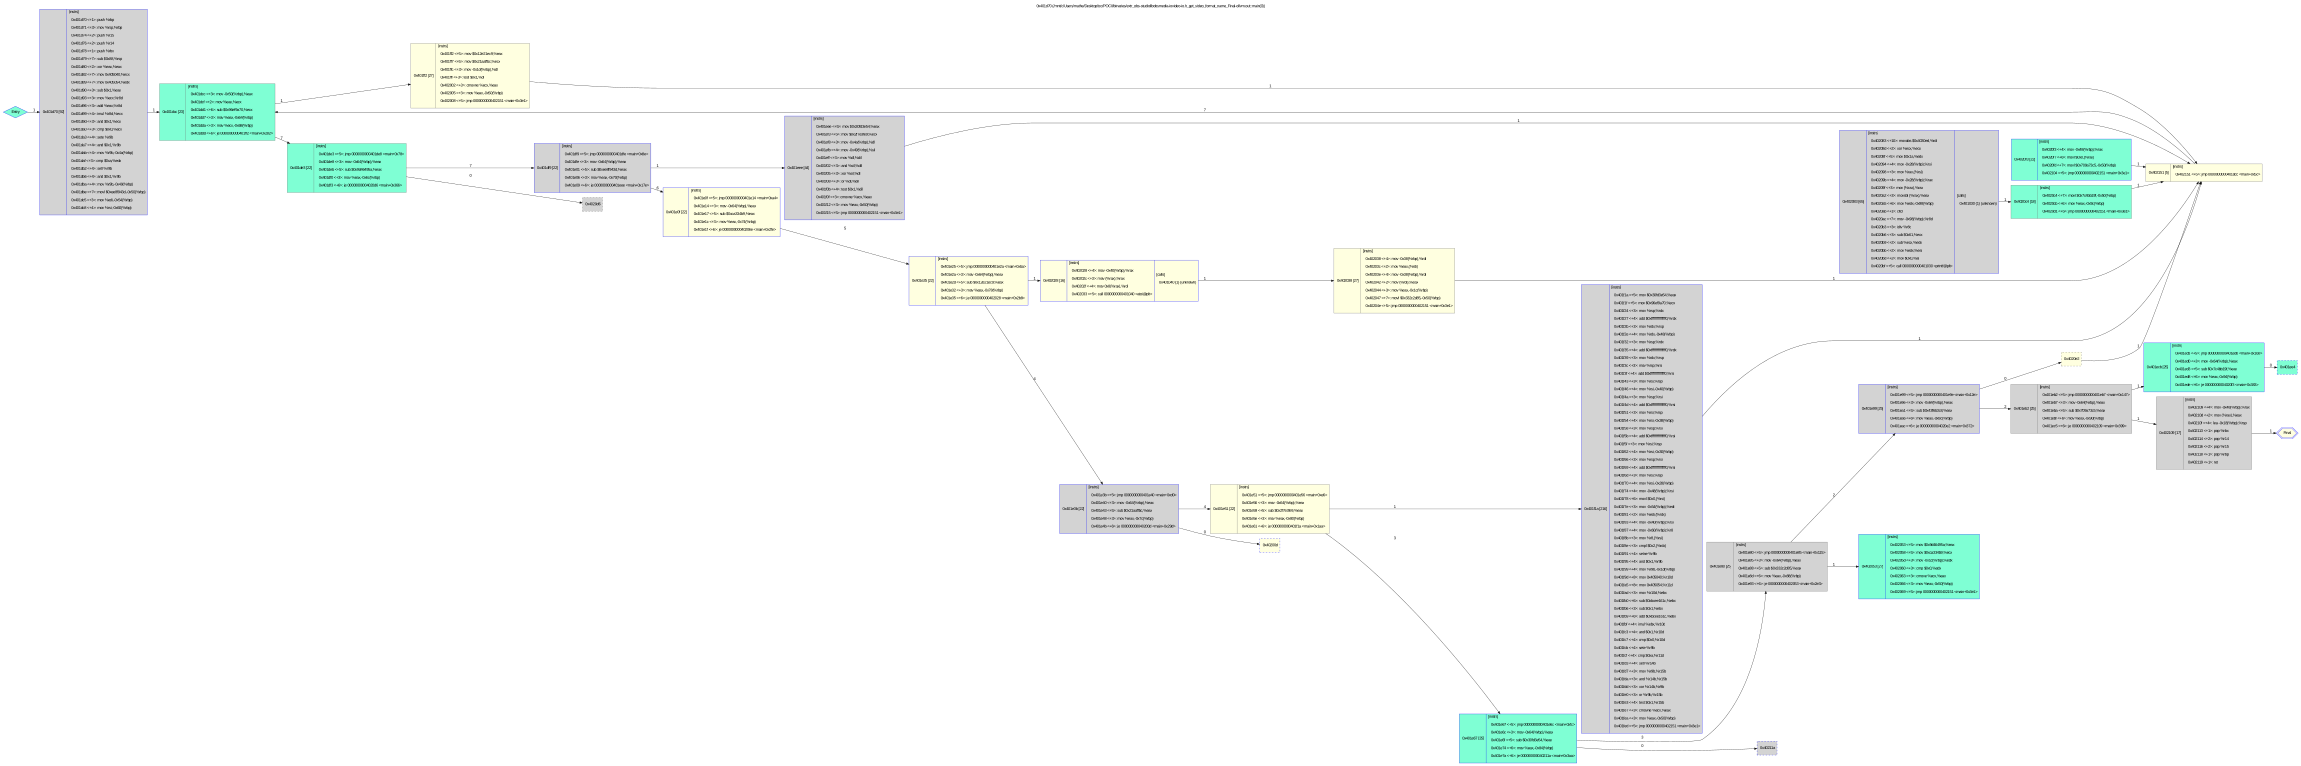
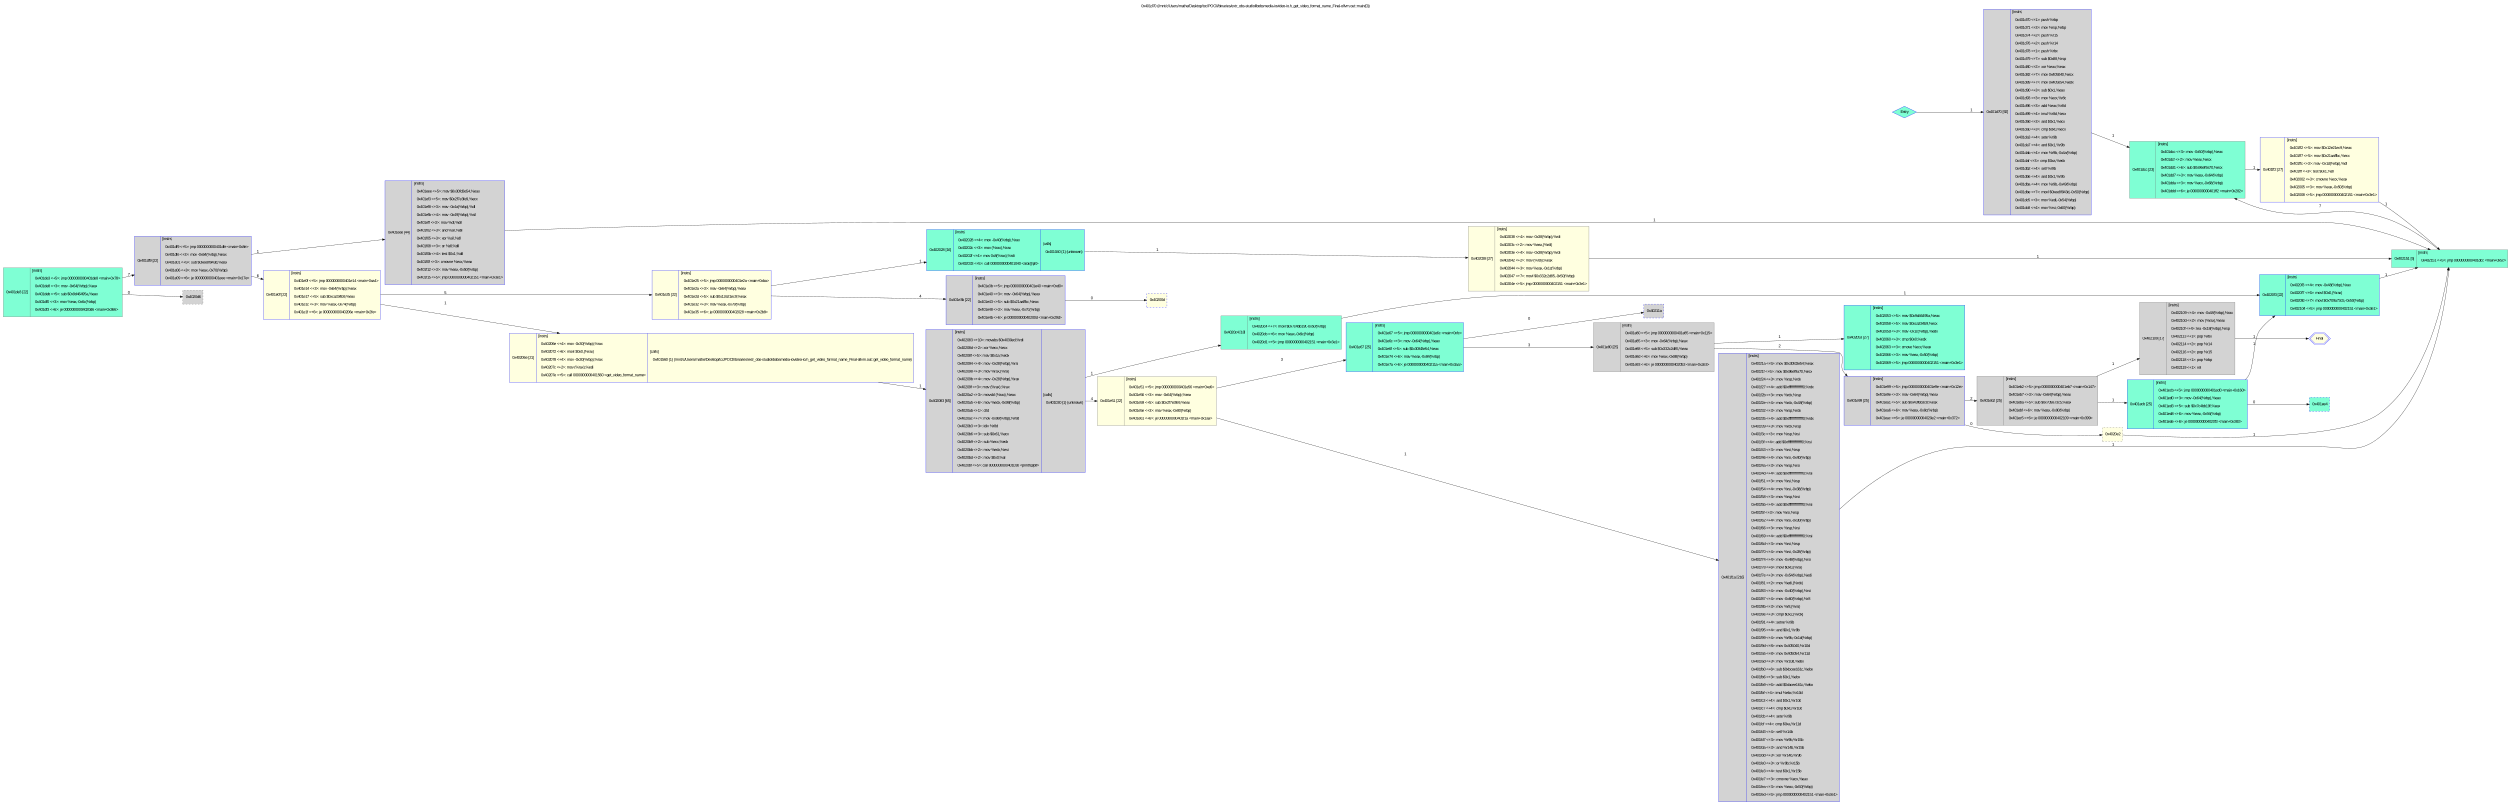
node "0x401ff2 [27]": color gray40 -> blue
edge "0x401dcc [23]" -> "0x401de3 [22]": removed, label "7"
node "0x402151 [5]": fillcolor lightyellow -> aquamarine
edge "0x4020c4 [18]" -> "0x402151 [5]": now "0x4020c4 [18]" -> "0x4020f3 [22]"
node "0x402028 [16]": fillcolor lightyellow -> aquamarine
edge "0x401ecb [25]" -> "0x4020f3 [22]": added, label "1"
node "0x40206e [21]": added
edge "0x401e3b [22]" -> "0x401e51 [22]": now "0x402083 [65]" -> "0x401e51 [22]"
